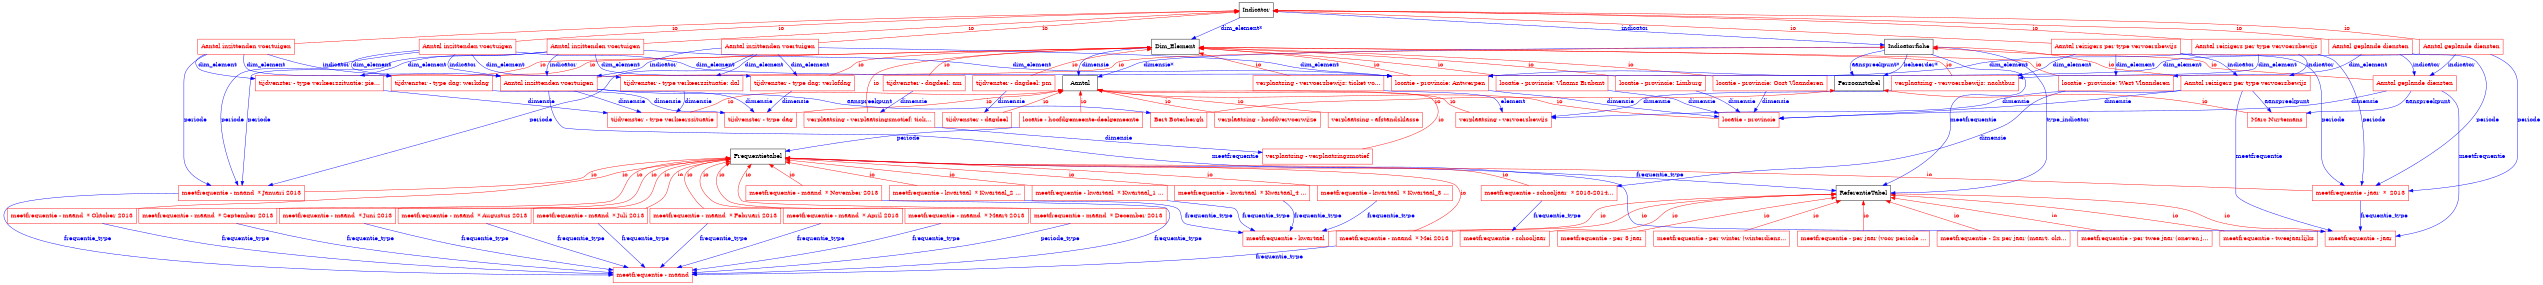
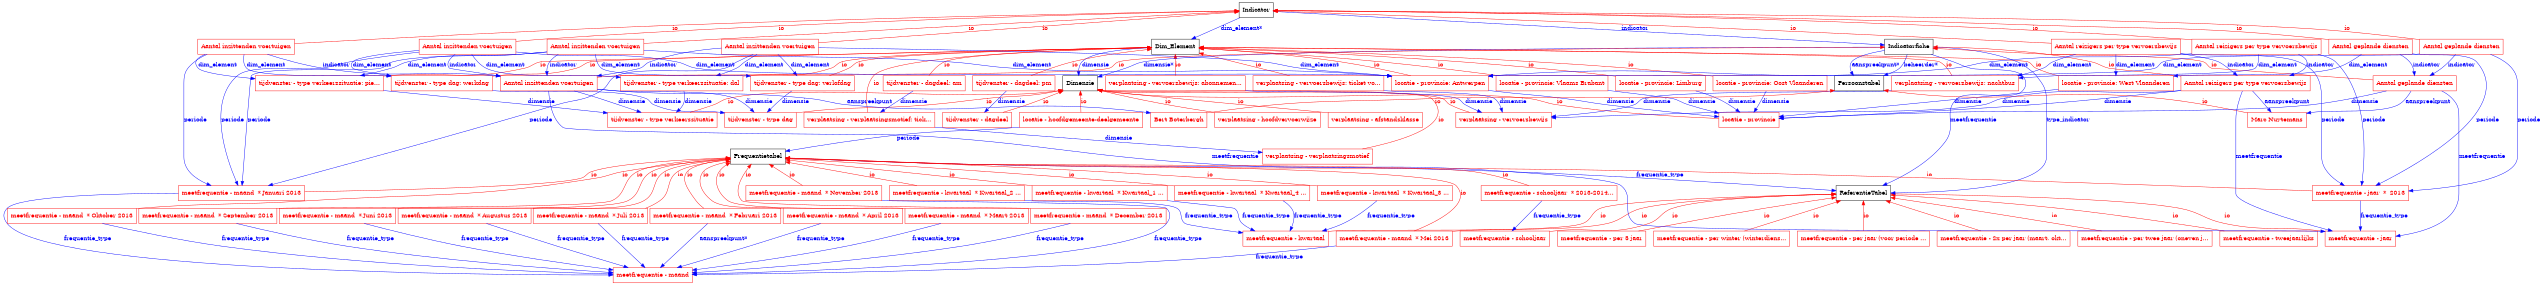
edge "tijdvenster - type verkeerssituatie: dal" -> "Dim_Element": added, label "io"
node "Aantal": label "Aantal" -> "Dimensie"
node "verplaatsing - vervoersbewijs: abonnemen...": added
edge "verplaatsing - vervoersbewijs: ticket vo..." -> "verplaatsing - vervoersbewijs": label "element" -> "dimensie"
edge "locatie - provincie: West Vlaanderen" -> "meetfrequentie - schooljaar  * 2013-2014...": now "locatie - provincie: West Vlaanderen" -> "locatie - provincie"
edge "meetfrequentie - maand  * Februari 2013" -> "meetfrequentie - maand": label "frequentie_type" -> "aanspreekpunt*"
edge "meetfrequentie - maand  * December 2013" -> "meetfrequentie - maand": label "periode_type" -> "frequentie_type"
